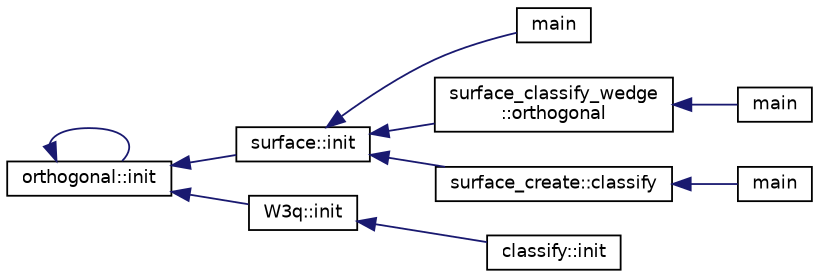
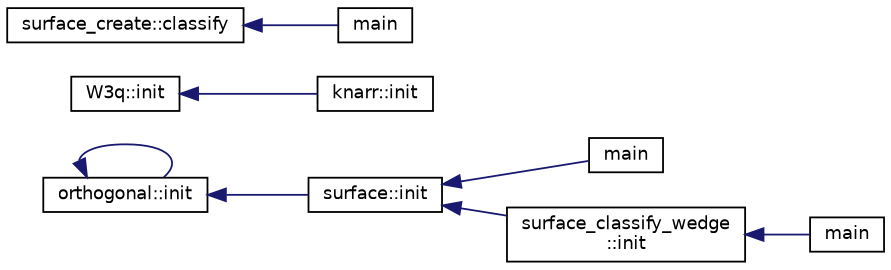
node "surface_classify_wedge ::orthogonal": label "surface_classify_wedge ::orthogonal" -> "surface_classify_wedge ::init"
edge "surface_create::classify" -> "surface::init": removed
edge "W3q::init" -> "orthogonal::init": removed
node "classify::init": label "classify::init" -> "knarr::init"
